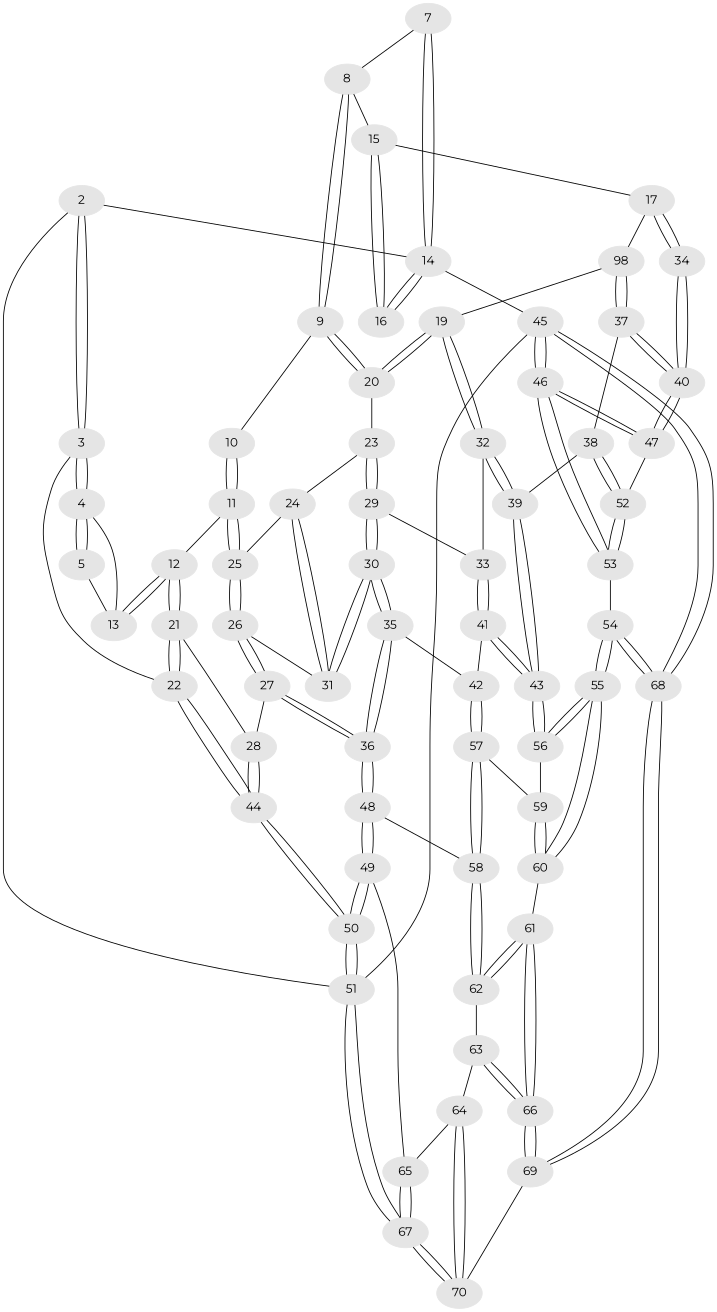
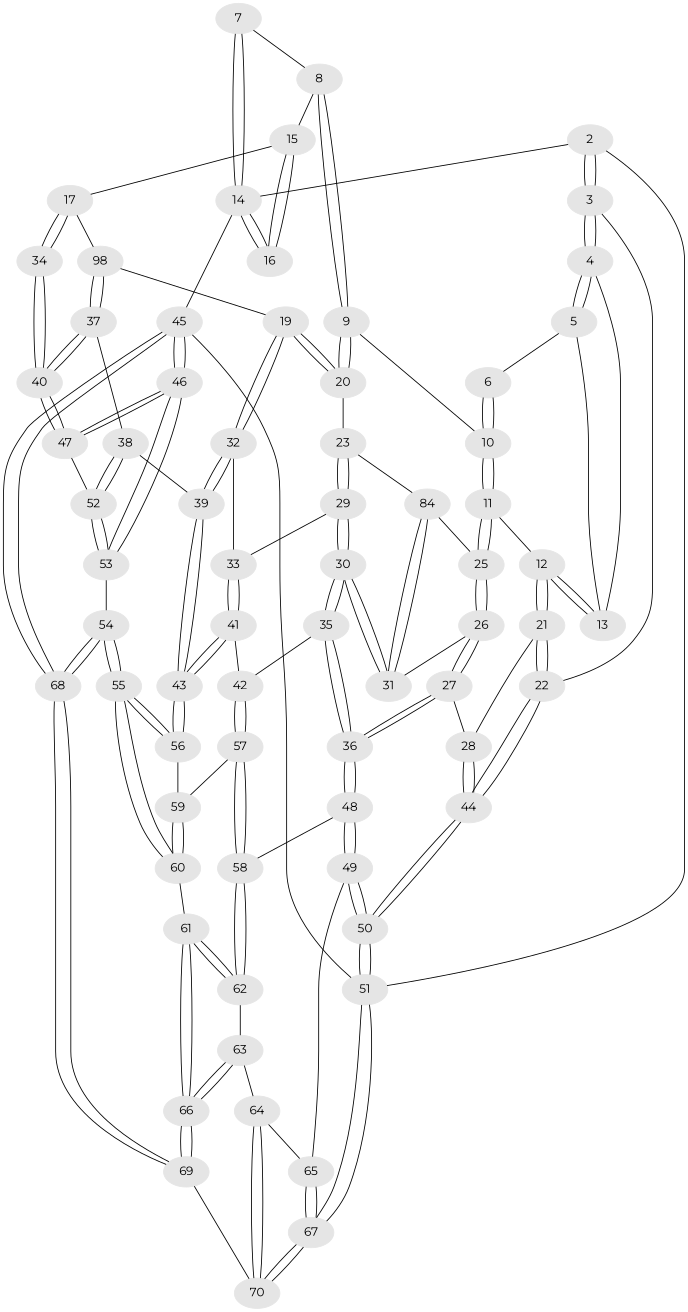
node "6": added
node "24": label "24" -> "84"
